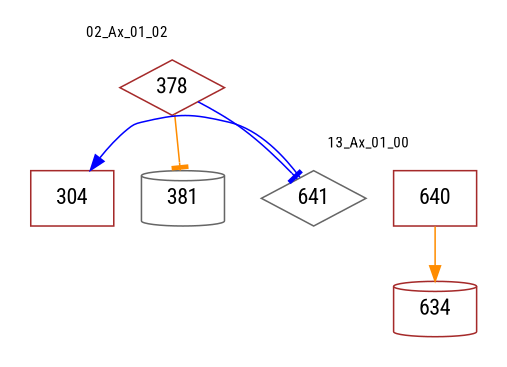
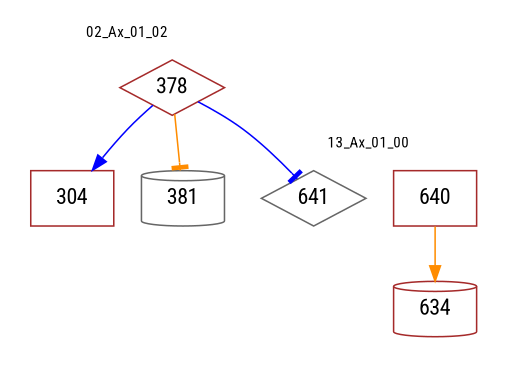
edge "641" -> "304": now "378" -> "304"
